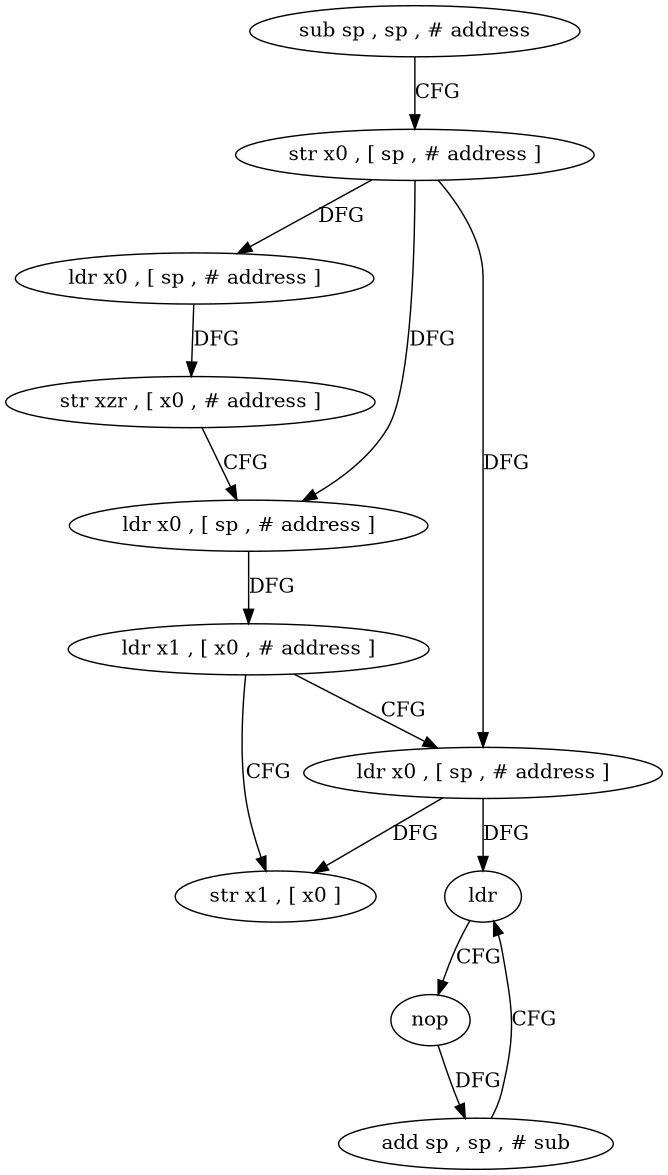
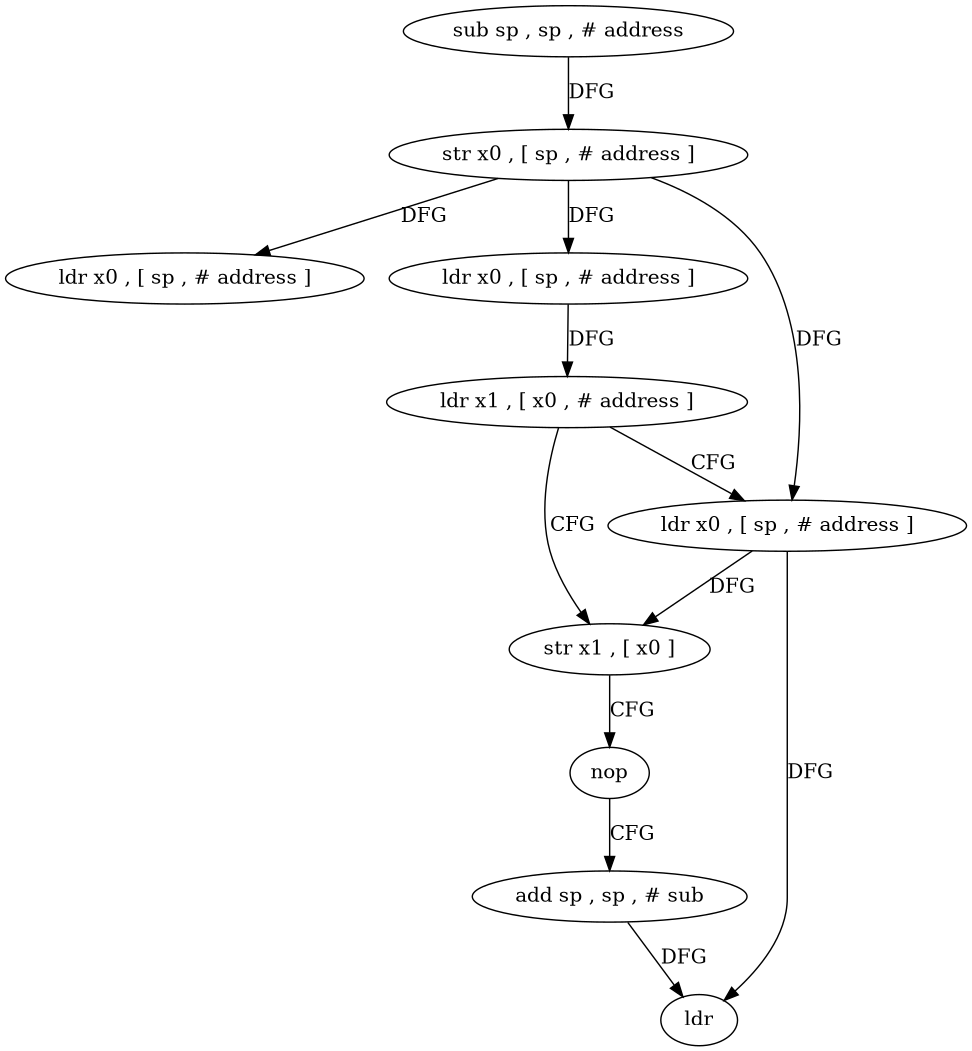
edge "sub sp , sp , # address" -> "str x0 , [ sp , # address ]": label "CFG" -> "DFG"
node "str xzr , [ x0 , # address ]": removed
edge "ldr" -> "nop": now "str x1 , [ x0 ]" -> "nop"
edge "add sp , sp , # sub" -> "ldr": label "CFG" -> "DFG"
edge "nop" -> "add sp , sp , # sub": label "DFG" -> "CFG"
